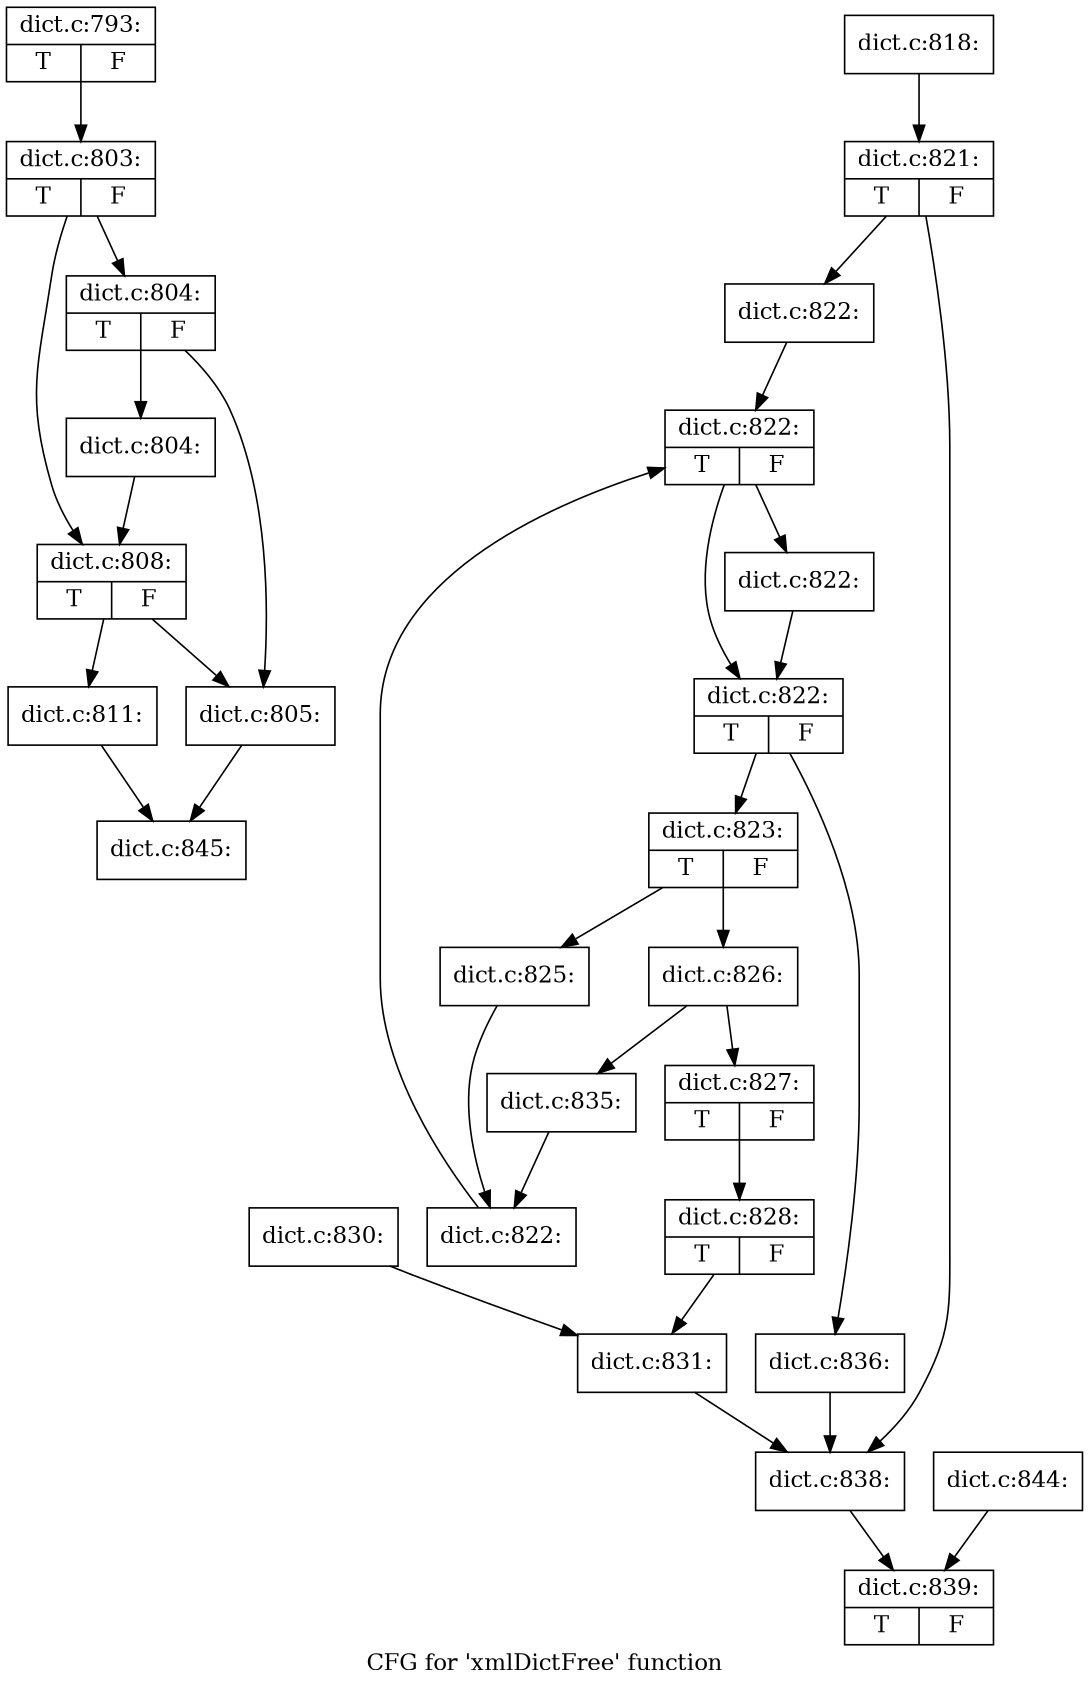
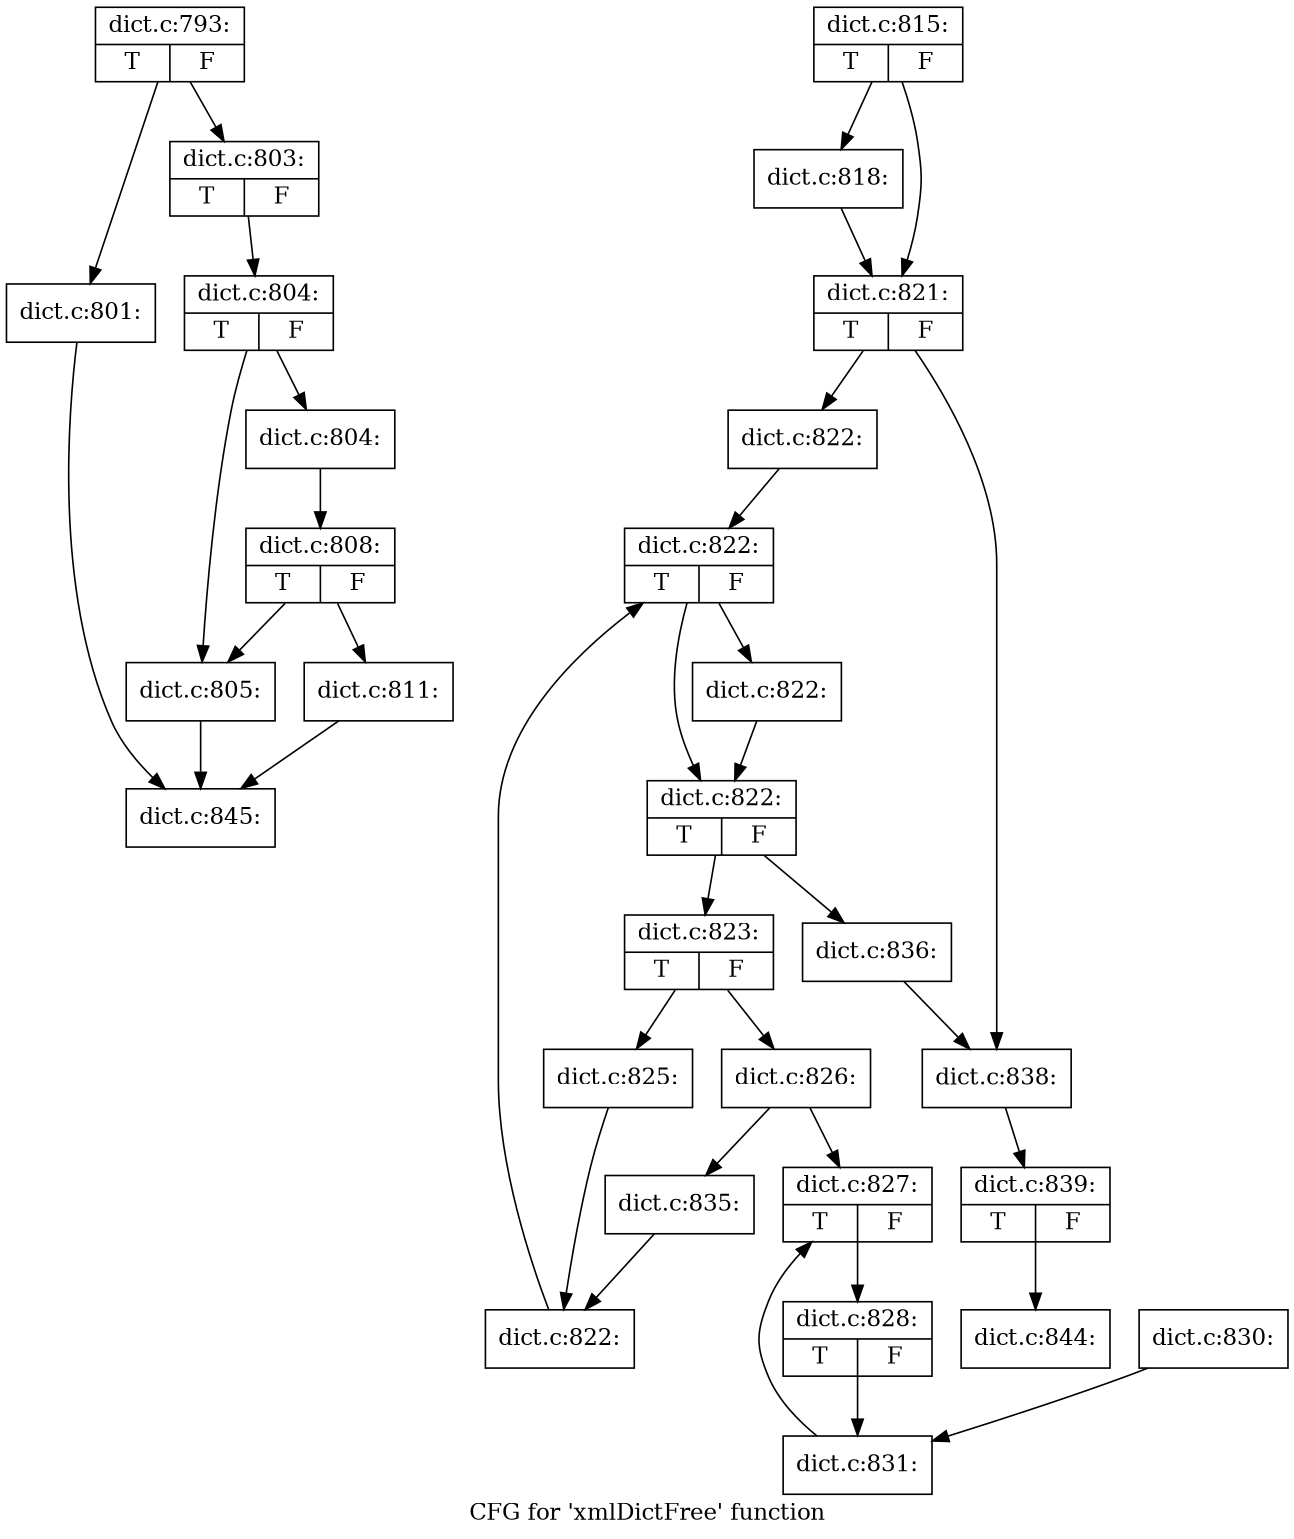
node "dict.c:815:": added
node "dict.c:801:": added
edge "dict.c:803:" -> "dict.c:808:": removed
edge "dict.c:831:" -> "dict.c:838:": now "dict.c:831:" -> "dict.c:827:"
edge "dict.c:844:" -> "dict.c:839:": reversed
